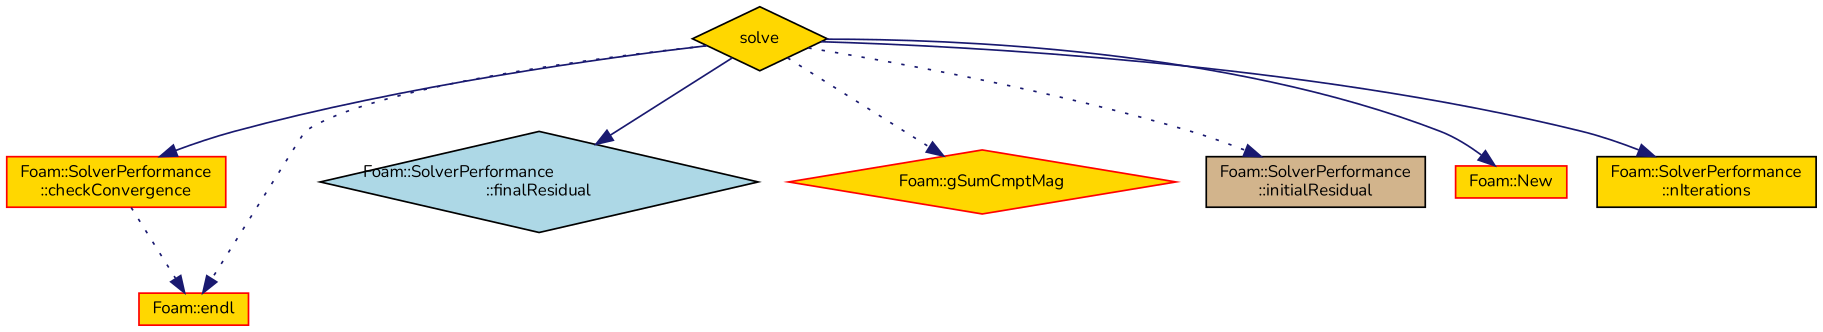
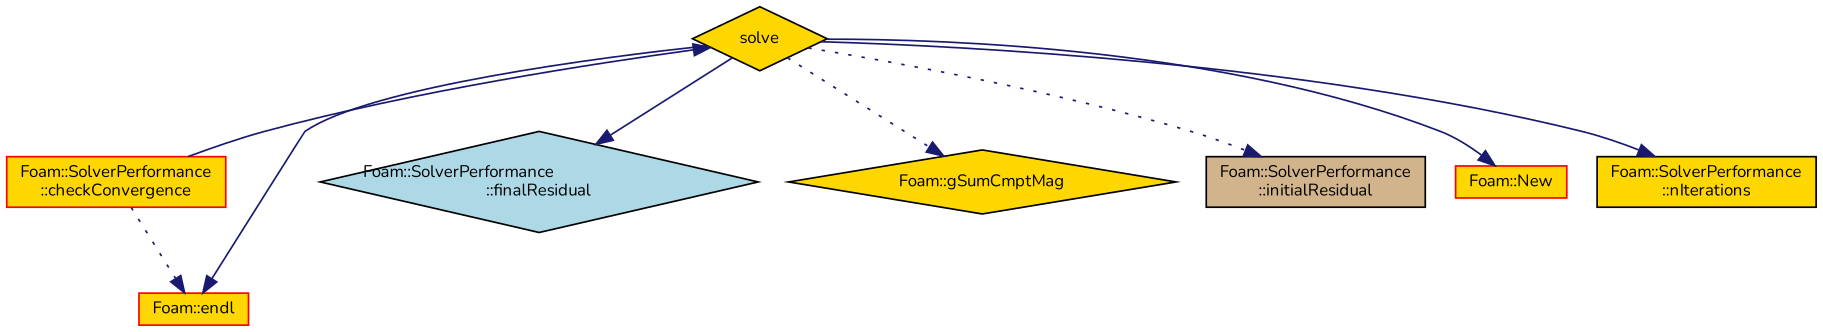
edge "solve" -> "Foam::SolverPerformance ::checkConvergence": reversed
edge "solve" -> "Foam::endl": style dotted -> solid
node "Foam::gSumCmptMag": color red -> black
